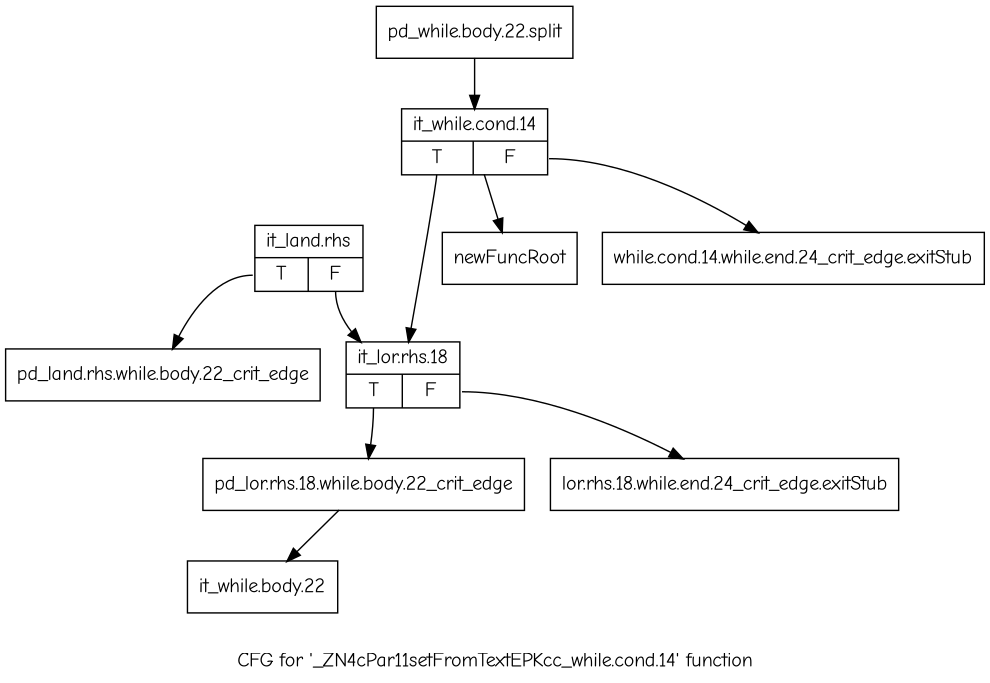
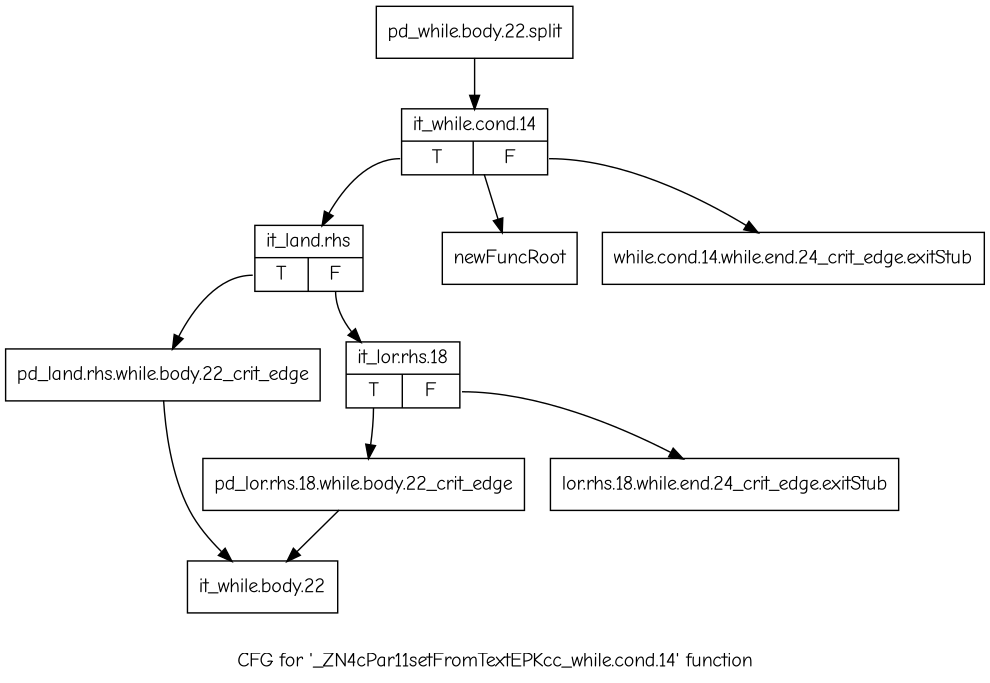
edge "it_while.cond.14" -> "it_lor.rhs.18": now "it_while.cond.14" -> "it_land.rhs"
edge "pd_land.rhs.while.body.22_crit_edge" -> "it_while.body.22": added
